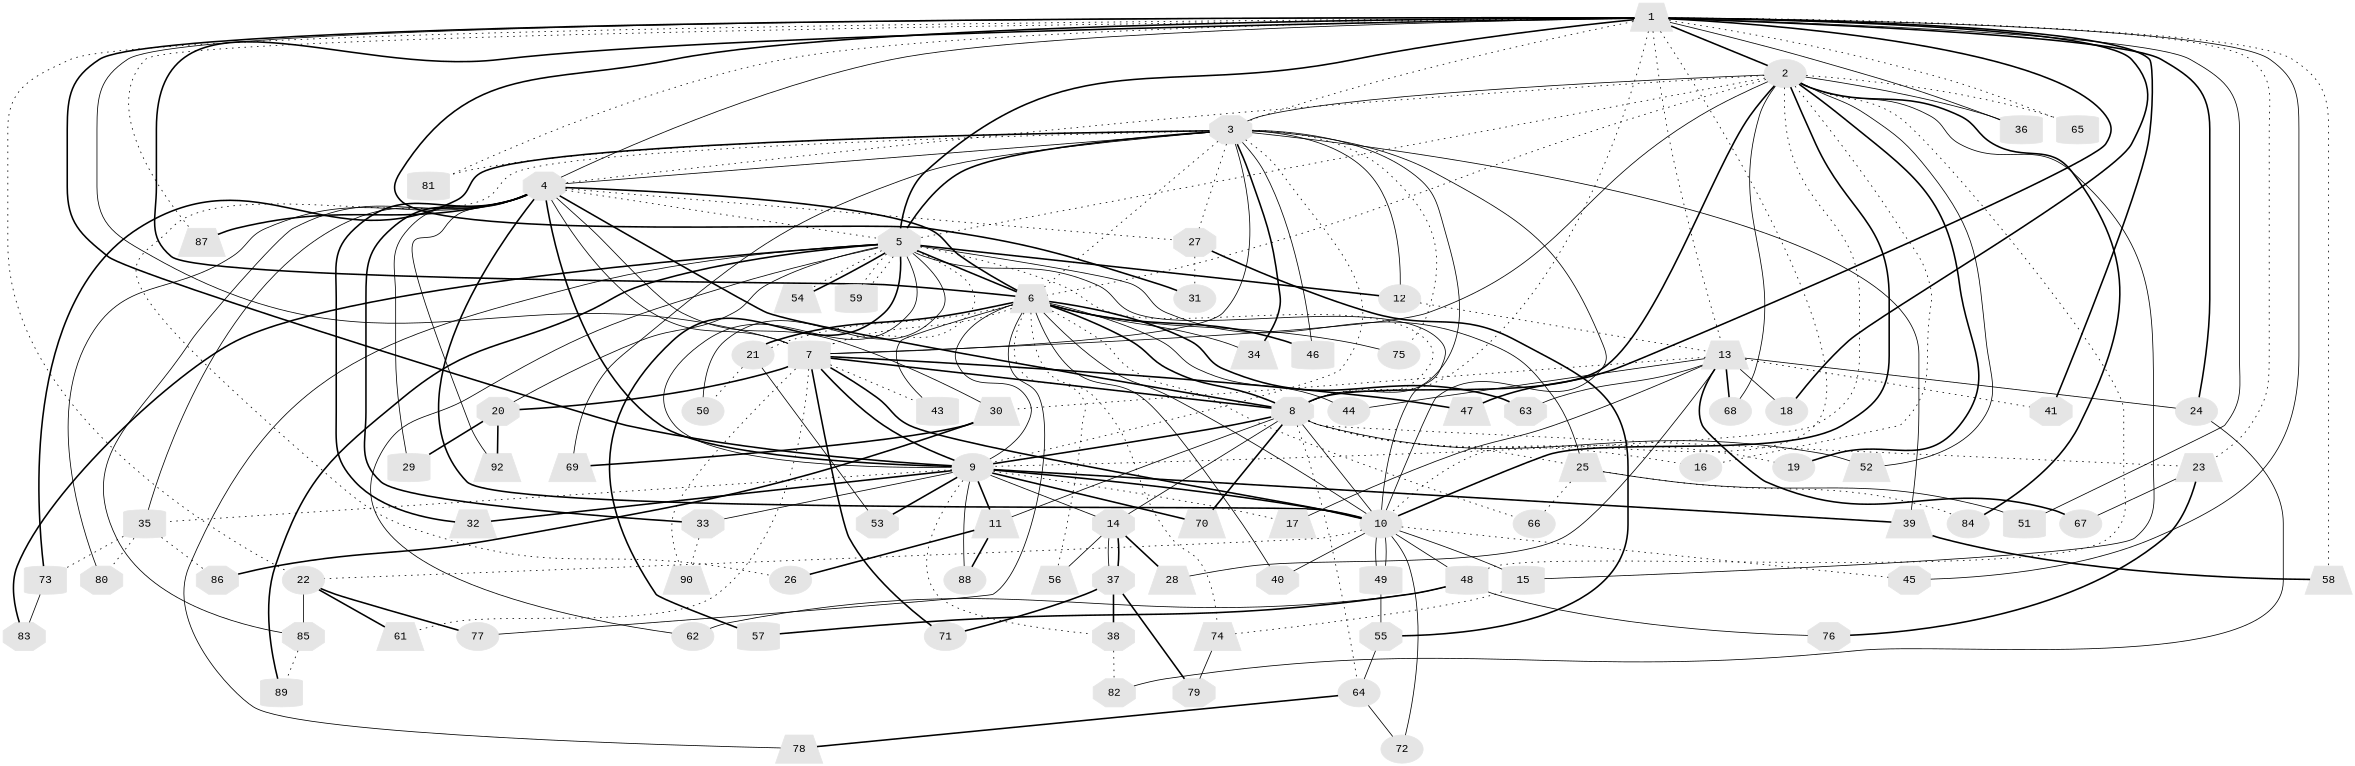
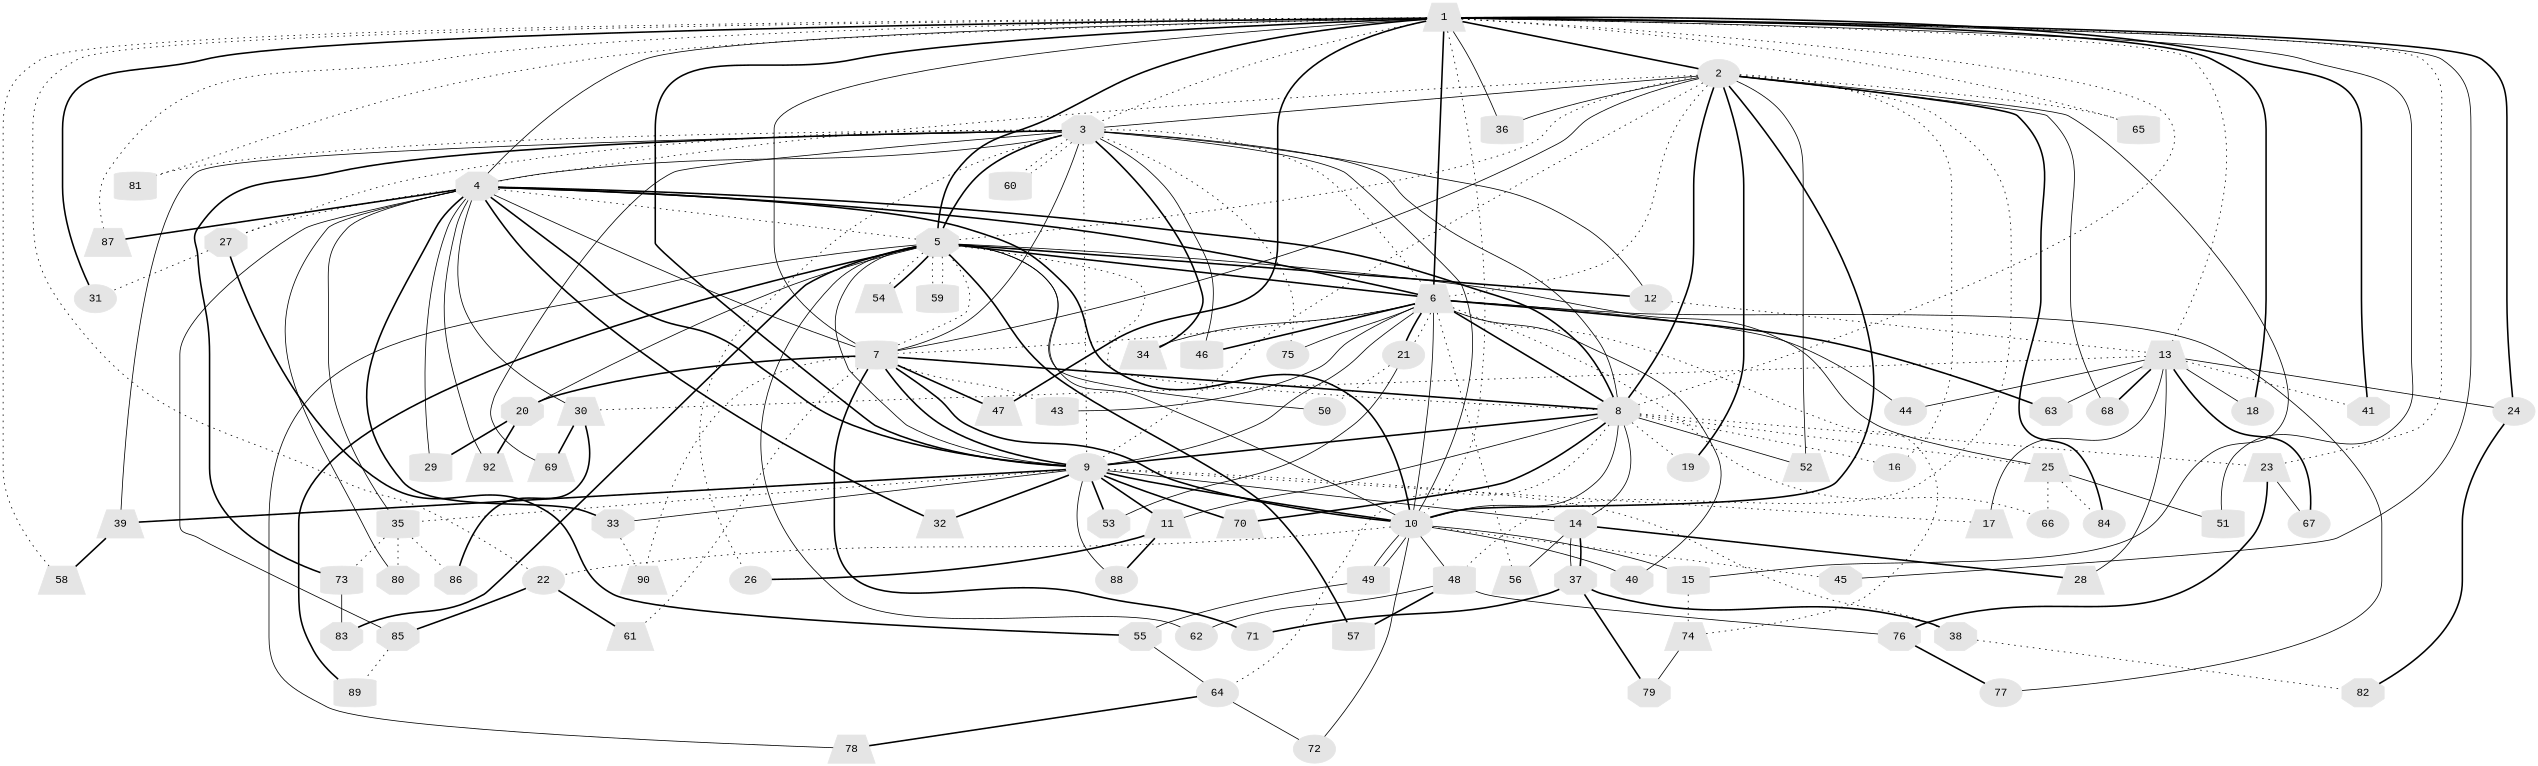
node "60": added
edge "22" -- "85": style solid -> bold
edge "22" -- "77": now "76" -- "77"
edge "24" -- "82": style solid -> bold
